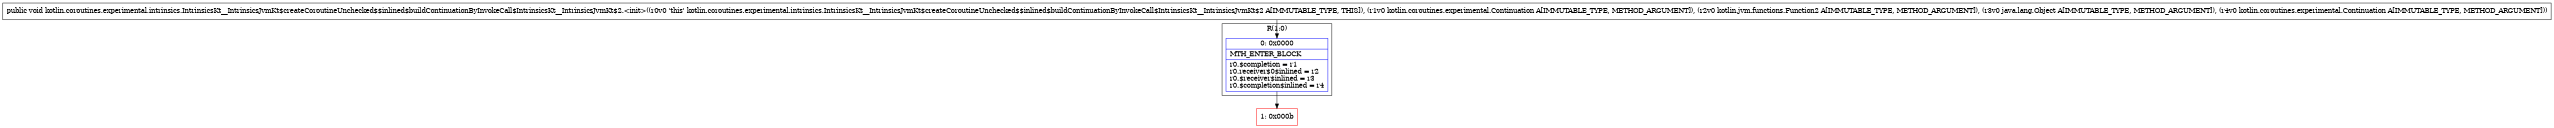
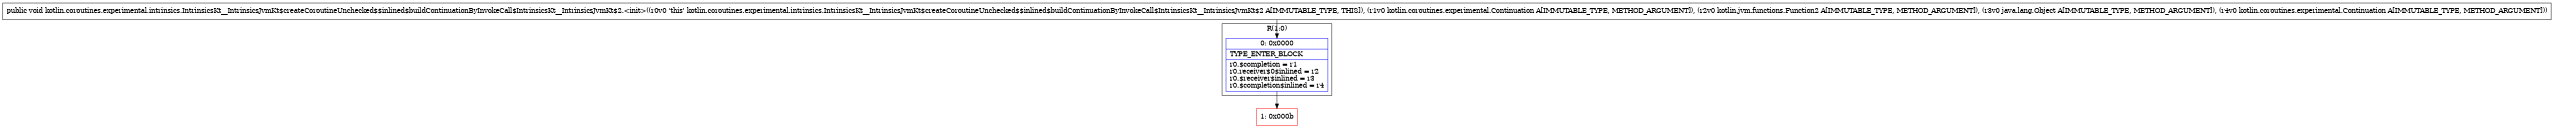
node "0: 0x0000": text "MTH_ENTER_BLOCK" -> "TYPE_ENTER_BLOCK"
